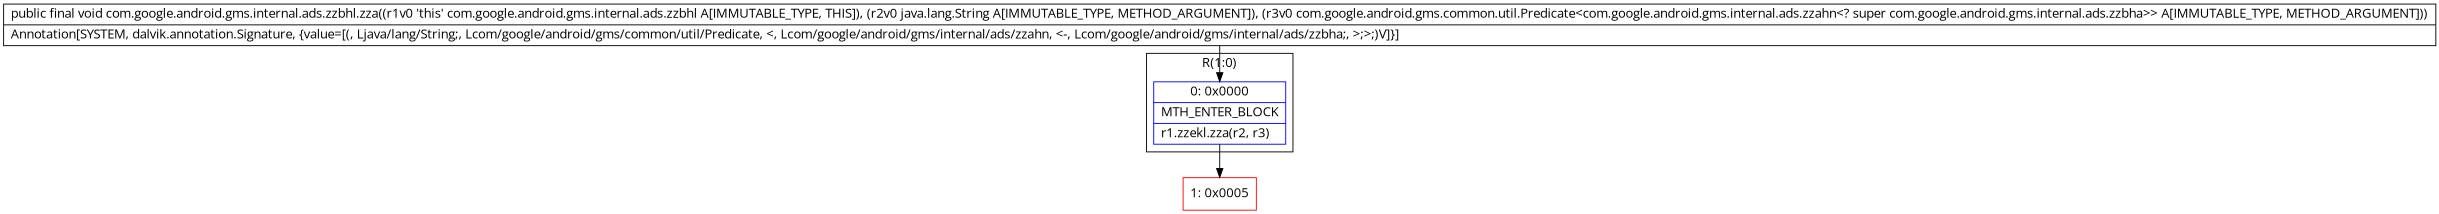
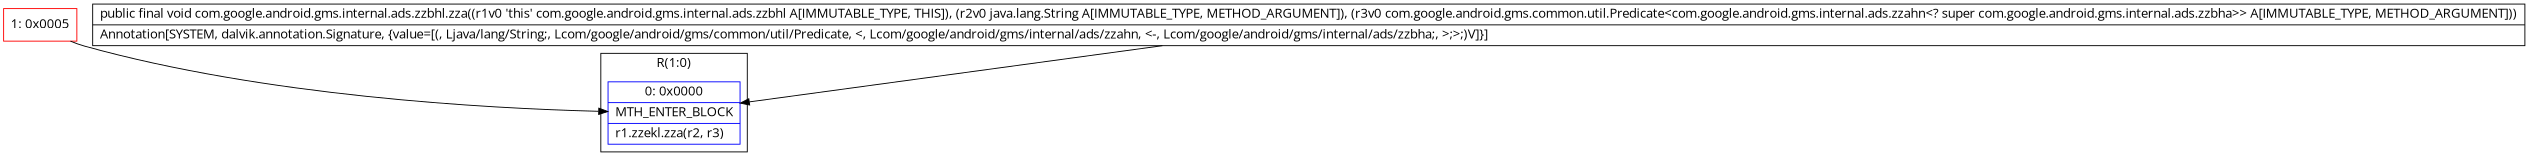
edge "0: 0x0000" -> "1: 0x0005": reversed
